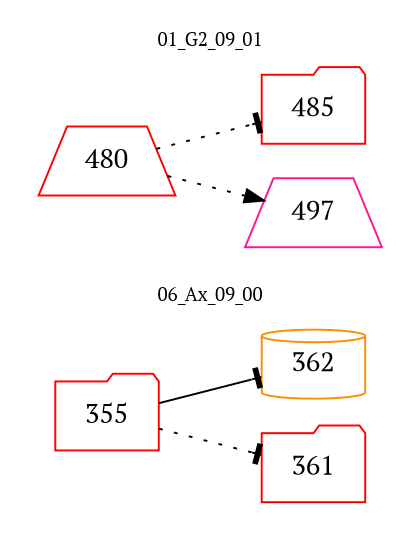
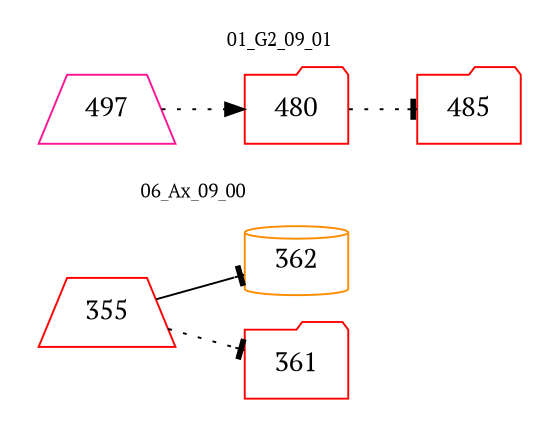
node "480": shape trapezium -> folder
edge "480" -> "497": reversed
node "355": shape folder -> trapezium
